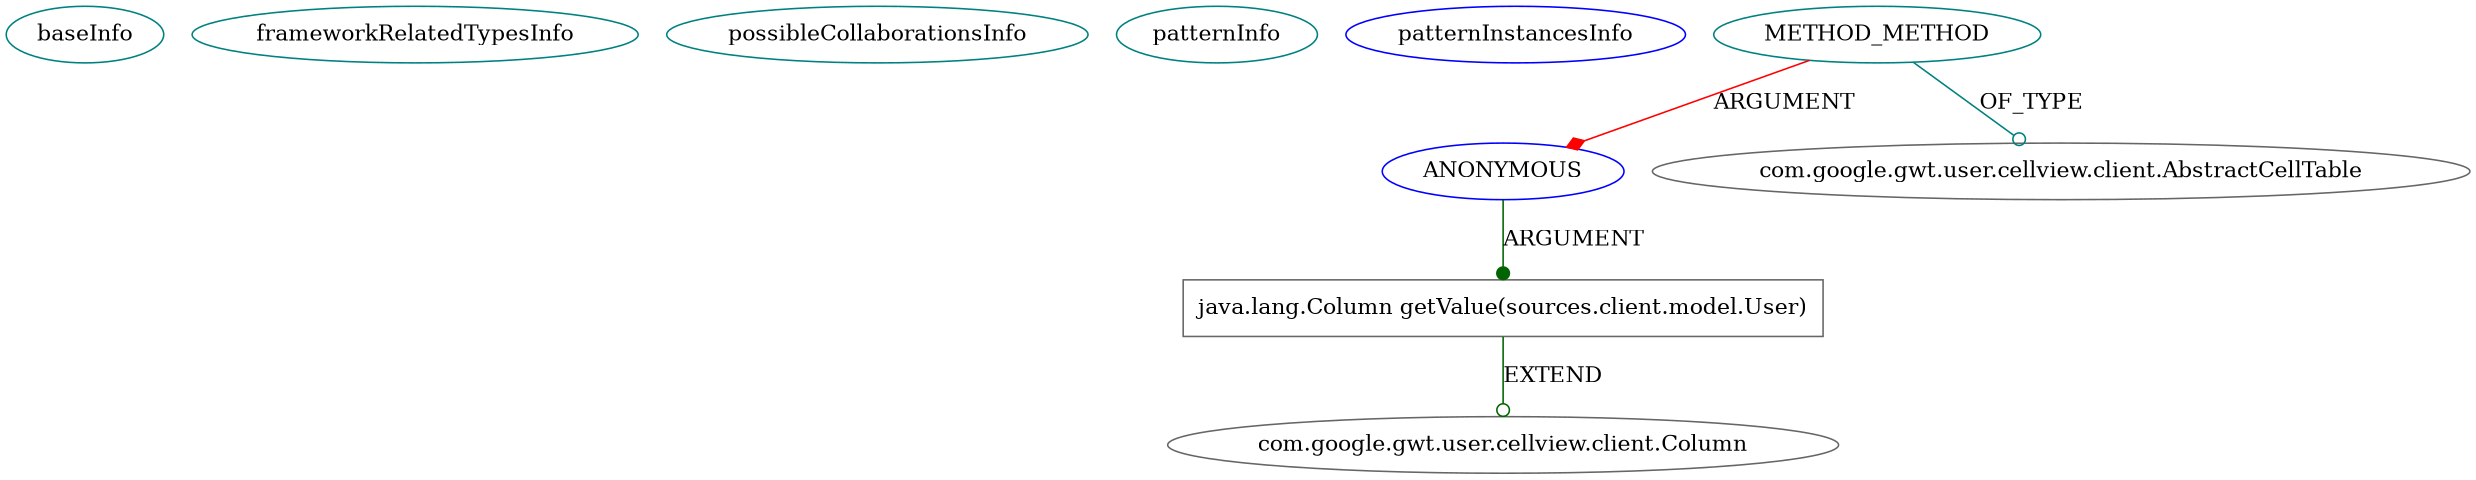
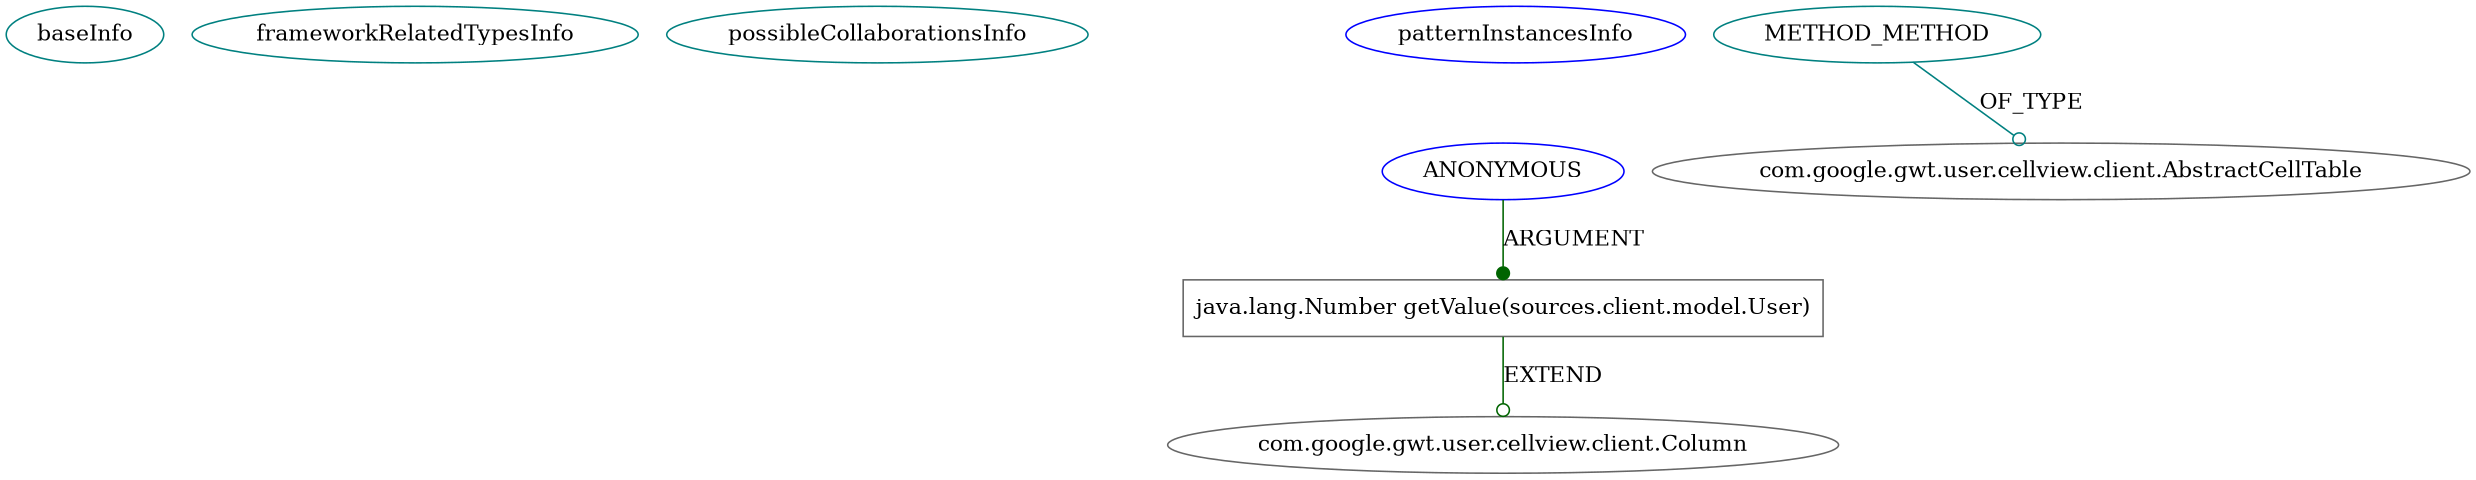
node "patternInfo": removed
edge "METHOD_METHOD" -> "ANONYMOUS": removed, label "ARGUMENT"
node "java.lang.Column getValue(sources.client.model.User)": label "java.lang.Column getValue(sources.client.model.User)" -> "java.lang.Number getValue(sources.client.model.User)"
